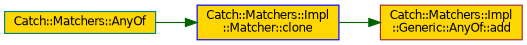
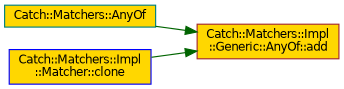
edge "Catch::Matchers::AnyOf" -> "Catch::Matchers::Impl ::Matcher::clone": now "Catch::Matchers::AnyOf" -> "Catch::Matchers::Impl ::Generic::AnyOf::add"
